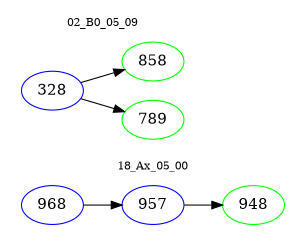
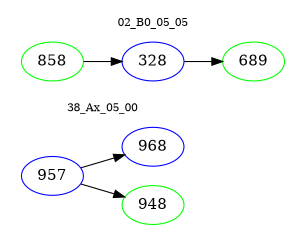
cluster "02_B0_05_09": label "02_B0_05_09" -> "02_B0_05_05"
edge "328" -> "858": reversed
node "789": label "789" -> "689"
cluster "18_Ax_05_00": label "18_Ax_05_00" -> "38_Ax_05_00"
edge "968" -> "957": reversed
